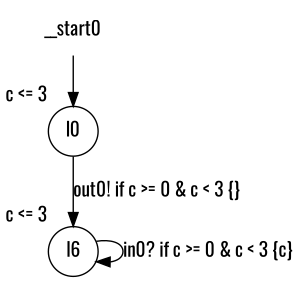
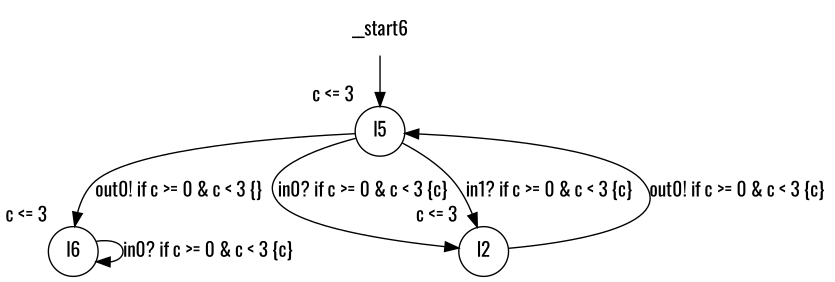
node "__start0": label "__start0" -> "__start6"
node "l0 c <= 3": label "l0 c <= 3" -> "l5 c <= 3"
node "l2 c <= 3": added
